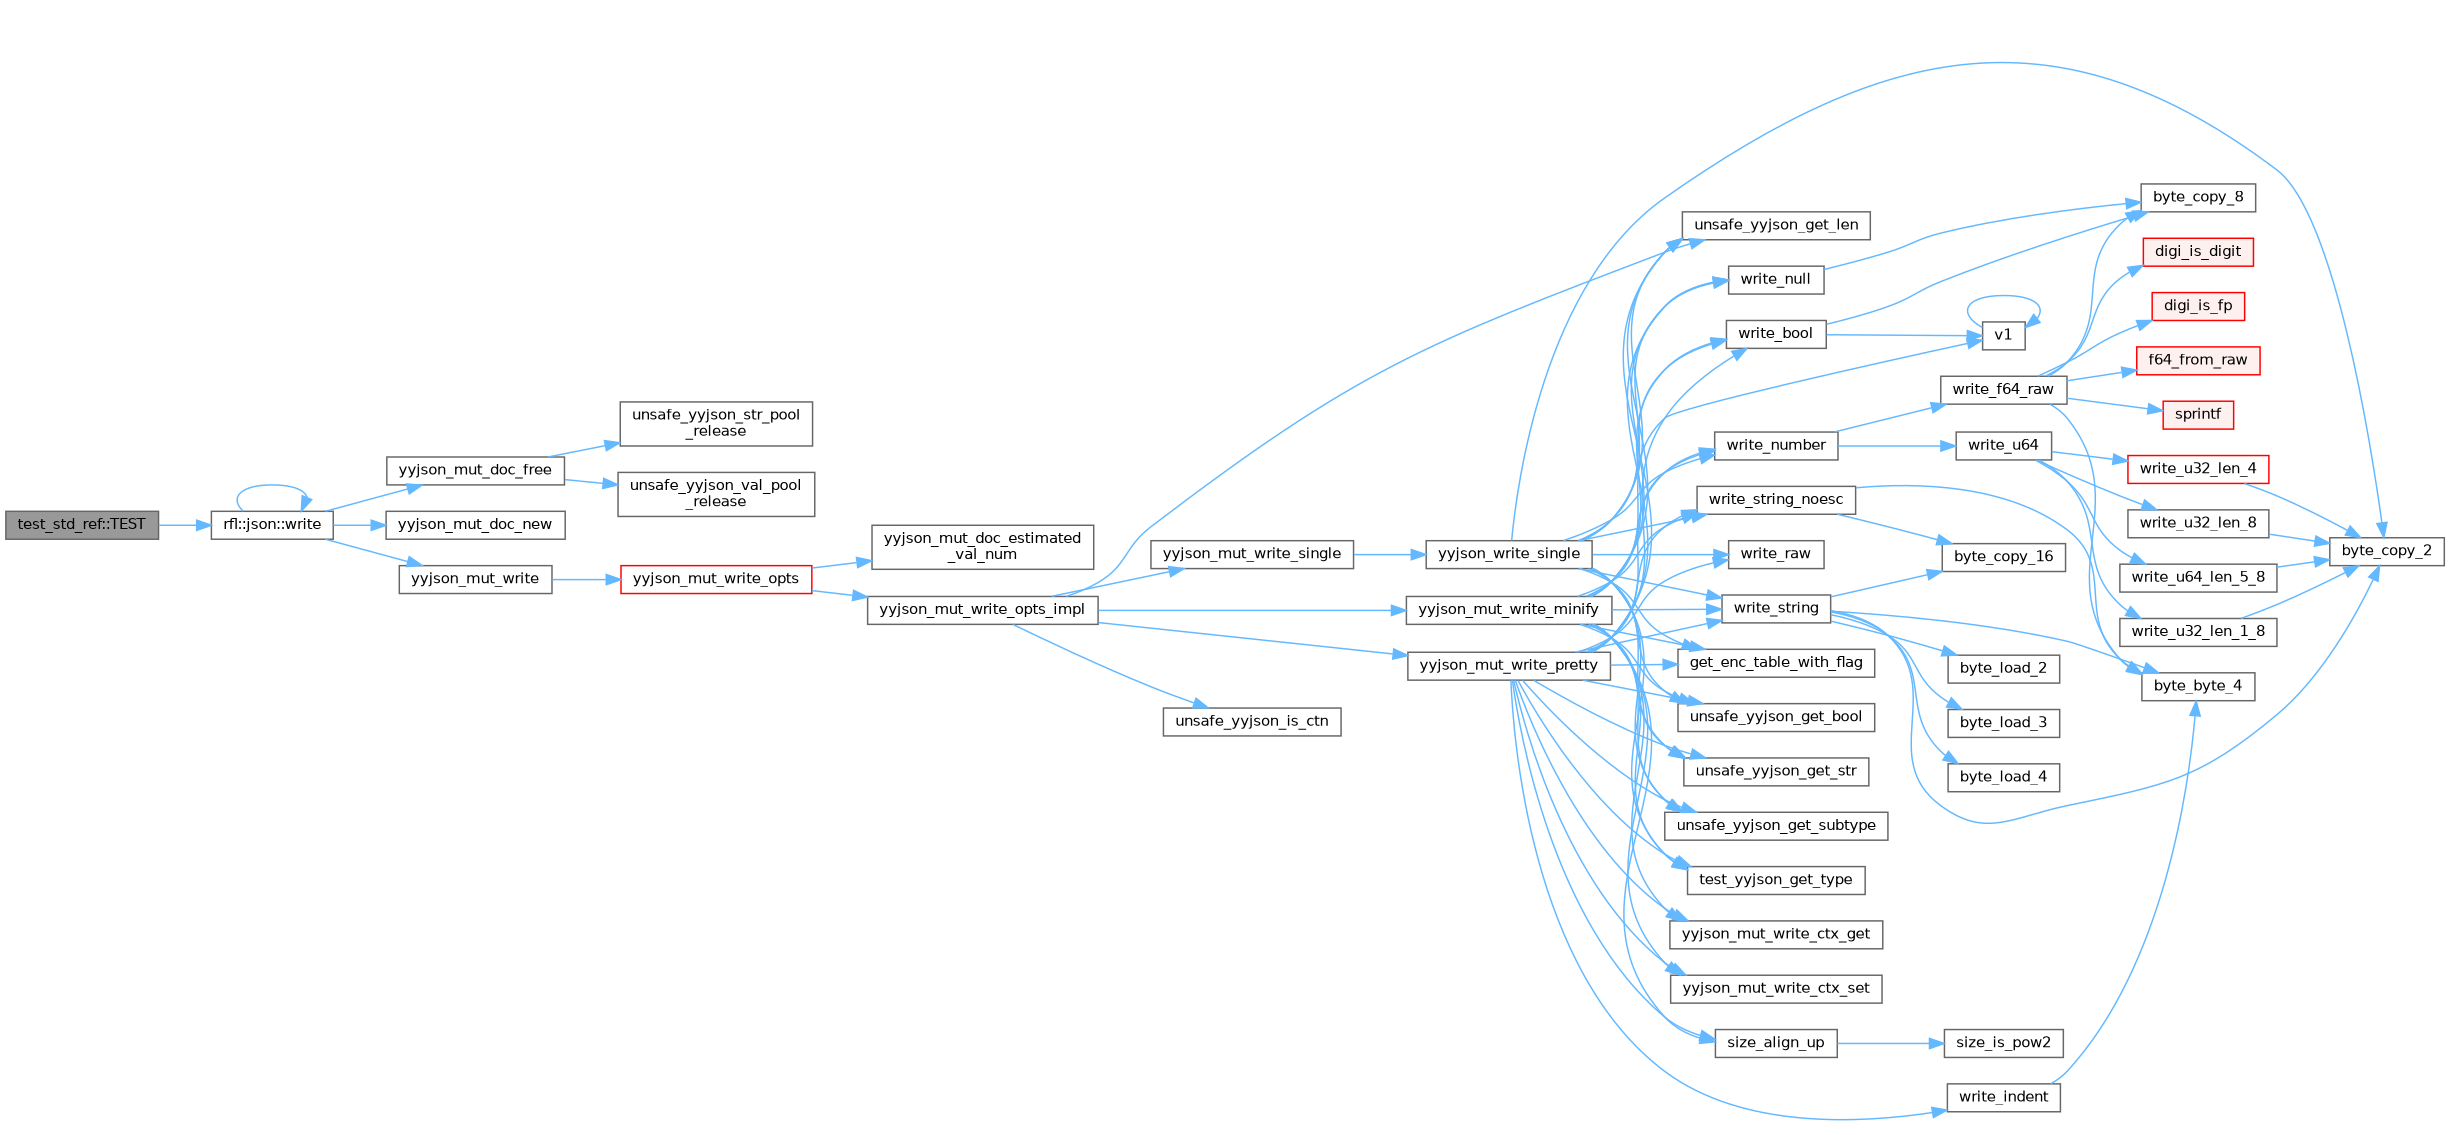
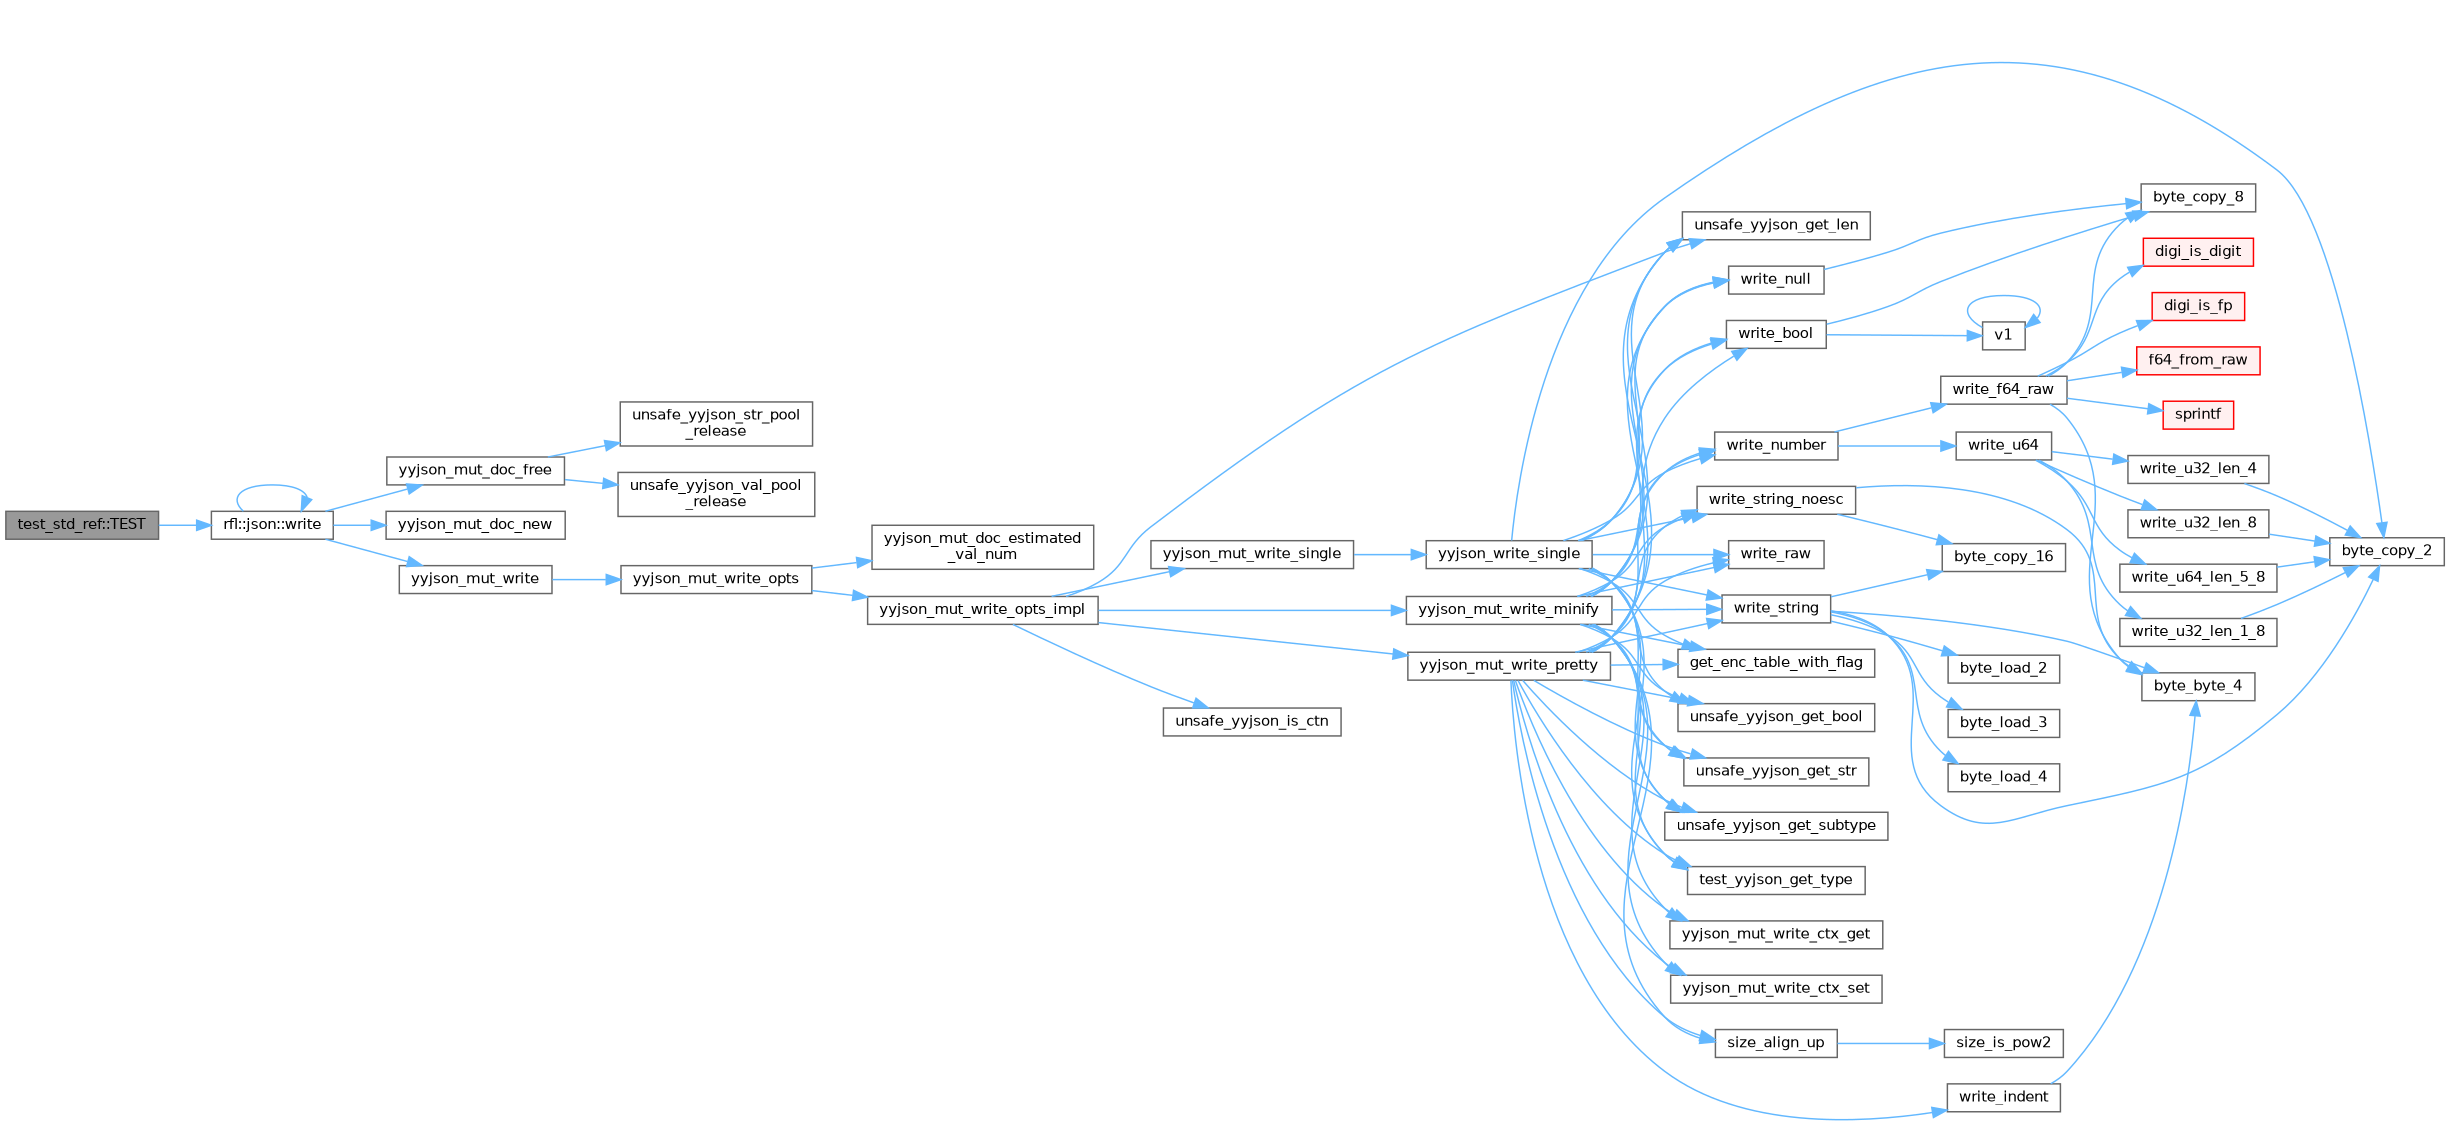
edge "yyjson_mut_write_minify" -> "v1": now "yyjson_mut_write_minify" -> "write_raw"
node "write_u32_len_4": color red -> grey40
node "yyjson_mut_write_opts": color red -> grey40
